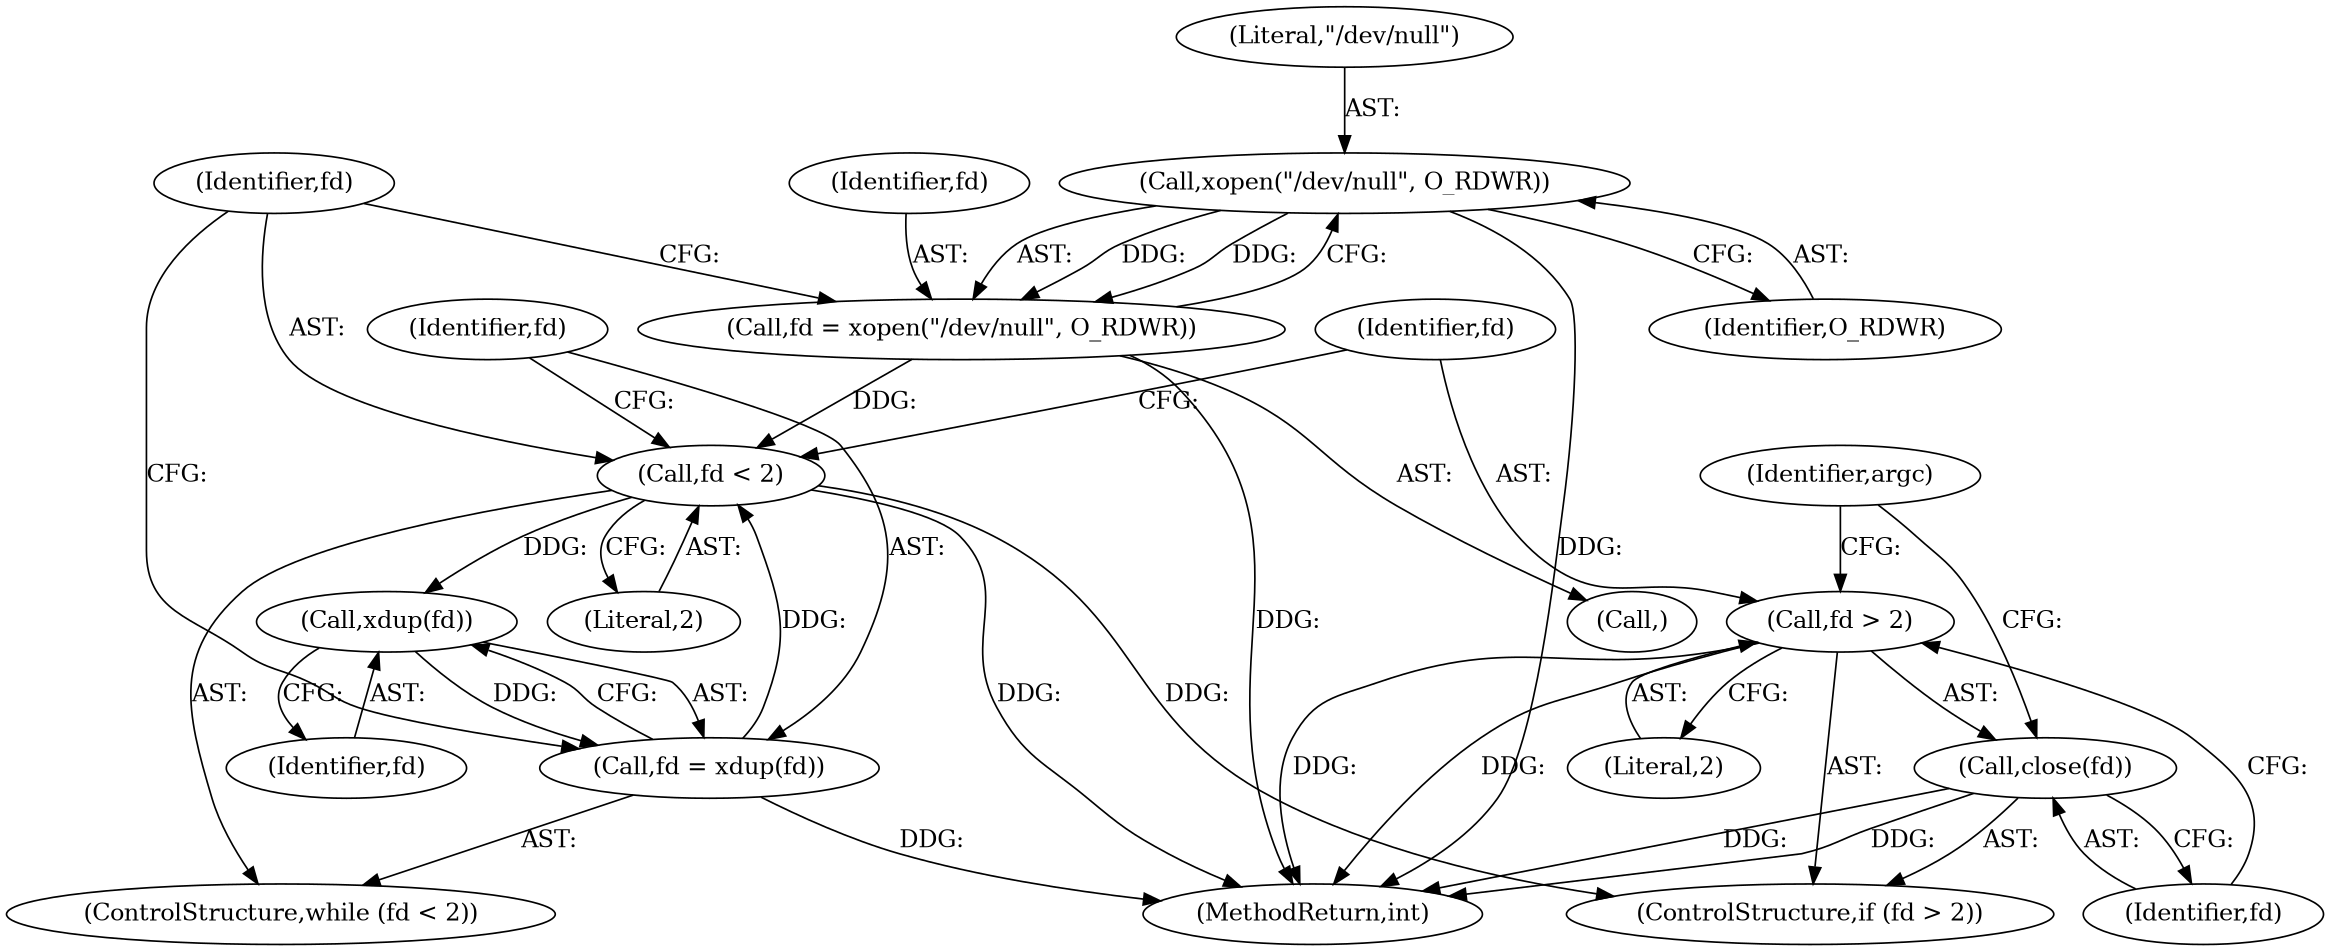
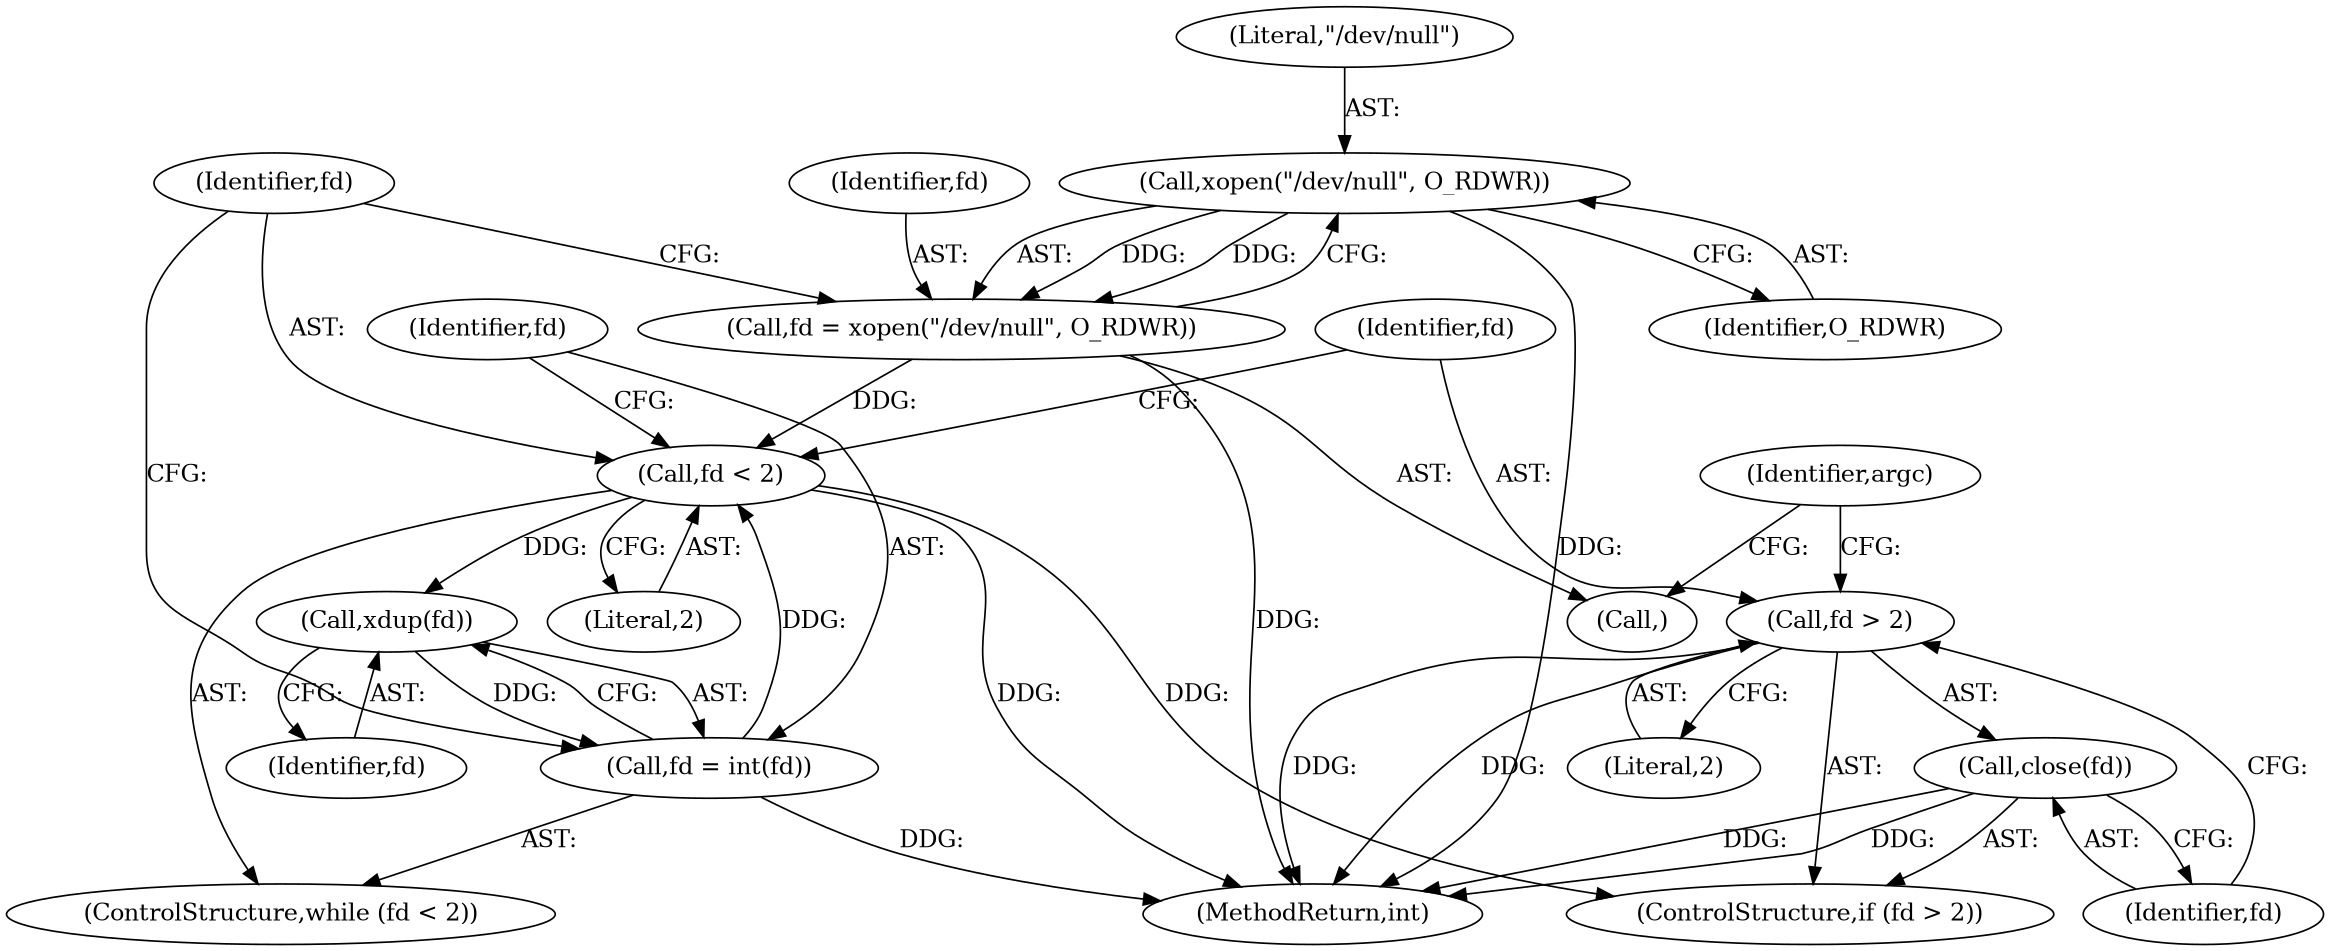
edge "(Identifier,argc)" -> "(Call,close(fd))": now "(Identifier,argc)" -> "(Call,)"
node "(Call,fd = xdup(fd))": label "(Call,fd = xdup(fd))" -> "(Call,fd = int(fd))"
